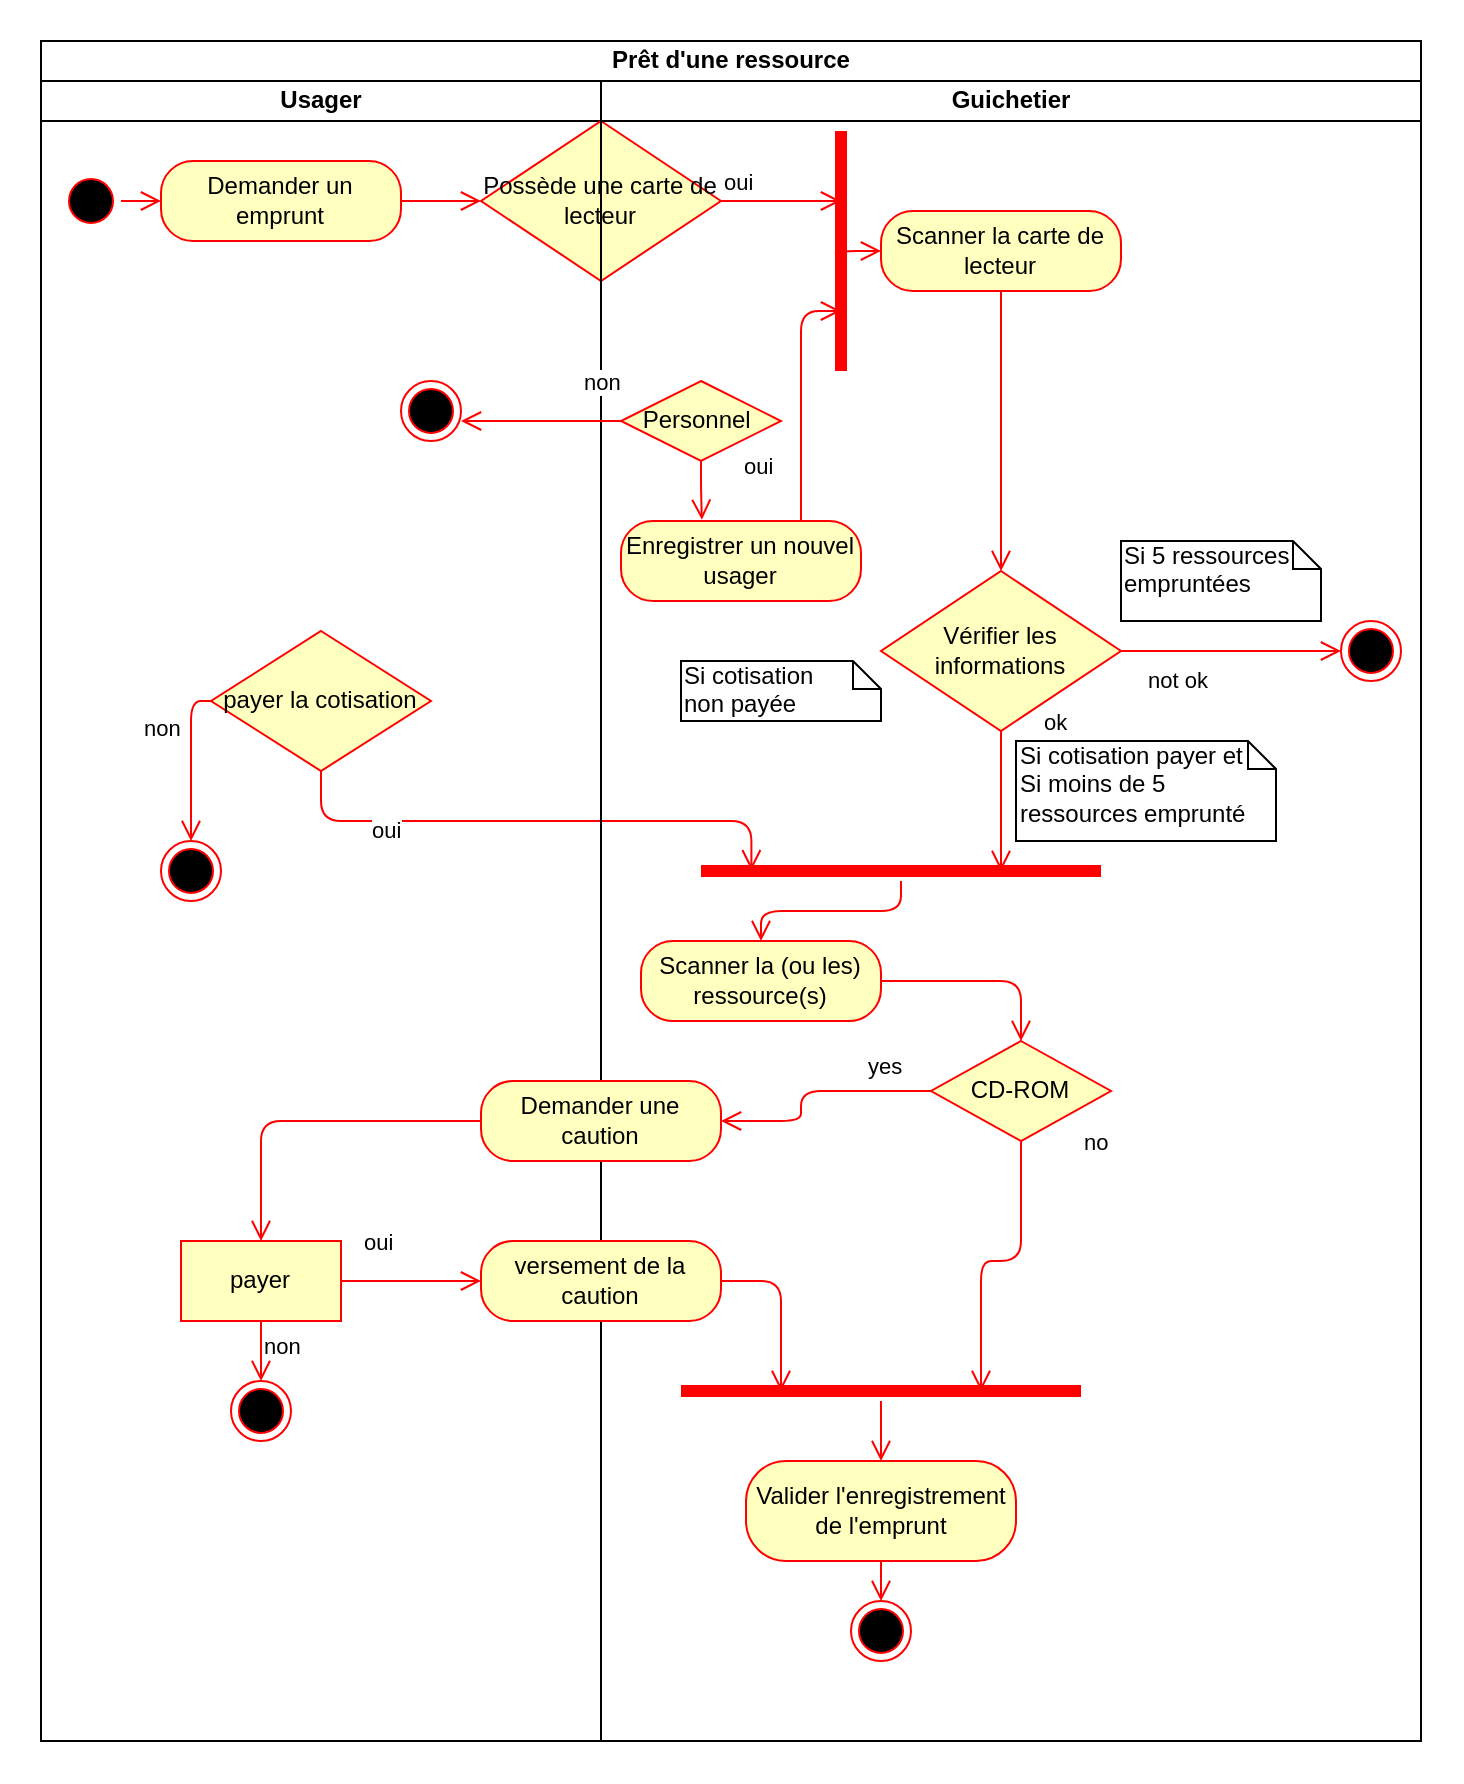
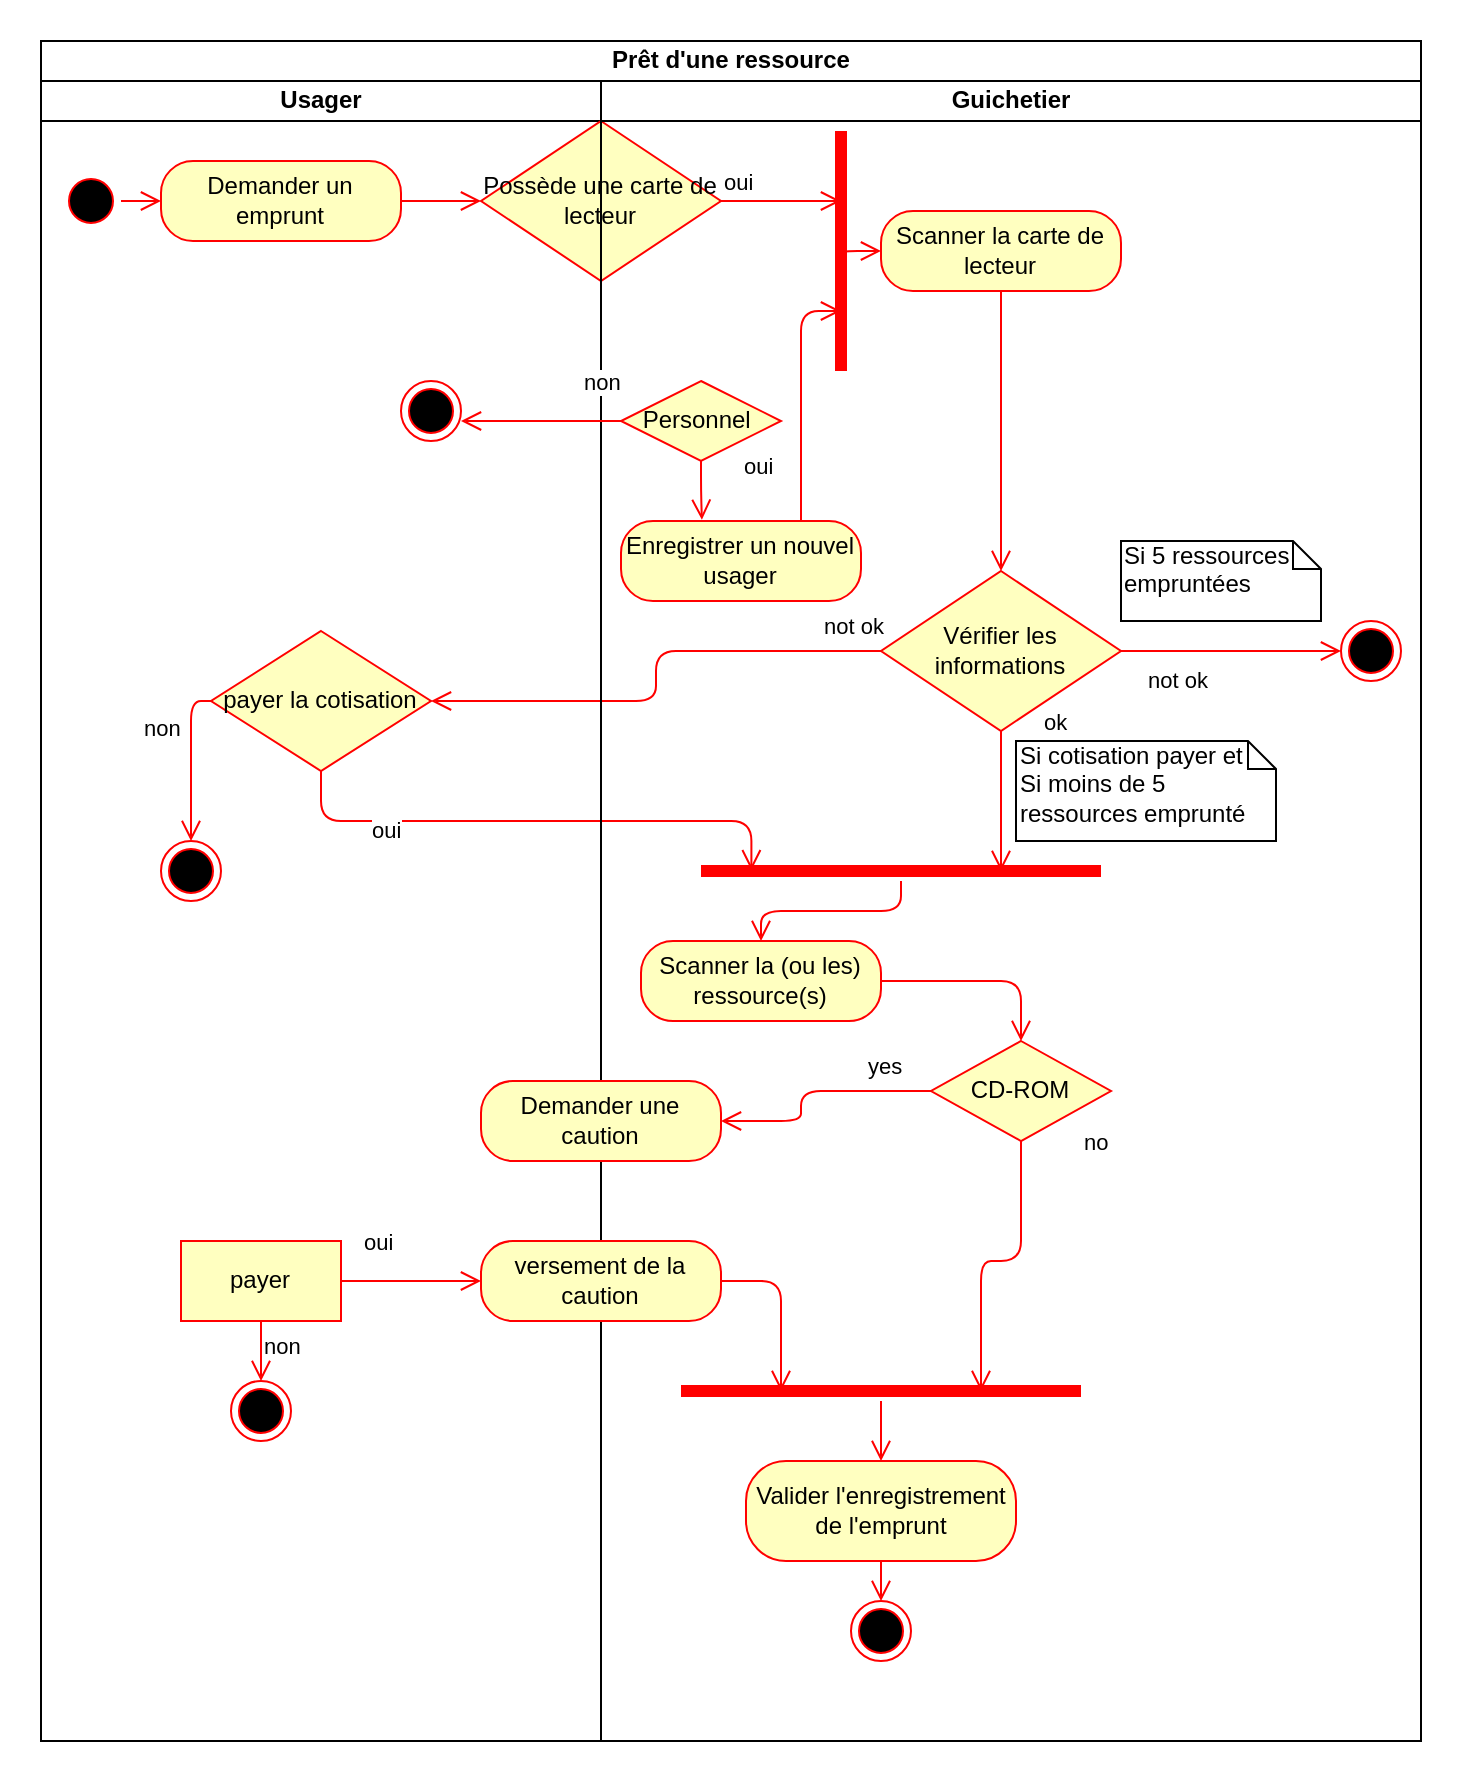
edge "Vérifier les informations" -> "payer la cotisation": added, label "not ok"
node "Si cotisation non payée": removed
edge "Demander une caution" -> "payer": removed
